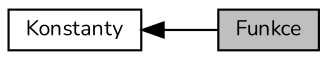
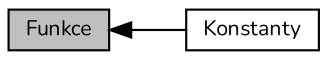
edge "Funkce" -> "Konstanty": reversed
